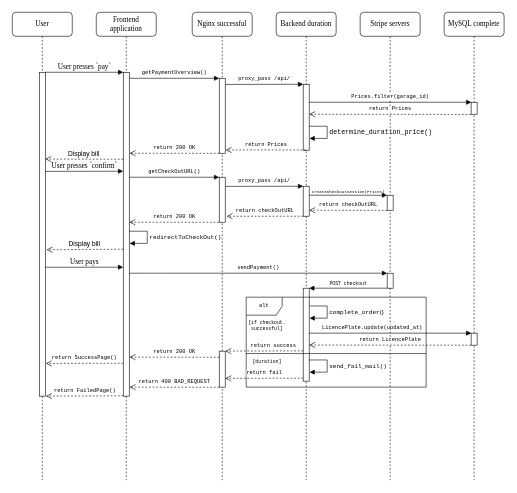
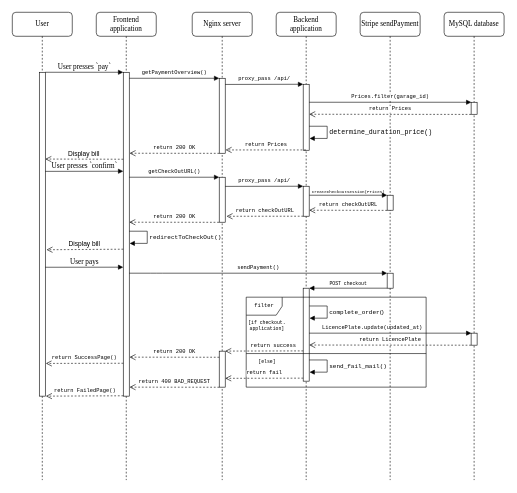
node "Nginx successful": label "Nginx successful" -> "Nginx server"
node "Backend duration": label "Backend duration" -> "Backend application"
node "Stripe servers": label "Stripe servers" -> "Stripe sendPayment"
node "MySQL complete": label "MySQL complete" -> "MySQL database"
node "alt": label "alt" -> "filter"
node "[if checkout. successful]": label "[if checkout. successful]" -> "[if checkout. application]"
node "[duration]": label "[duration]" -> "[else]"
